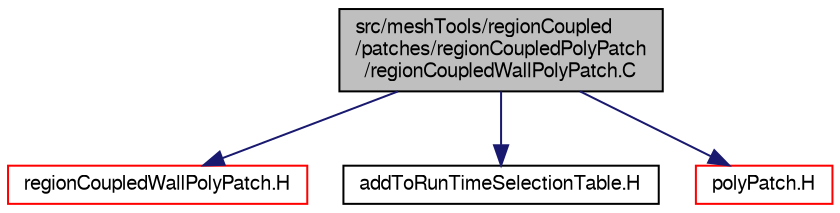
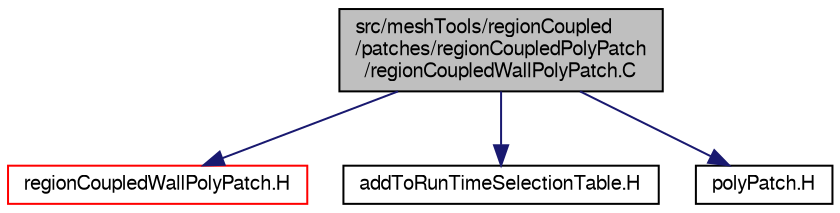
node "polyPatch.H": color red -> black
